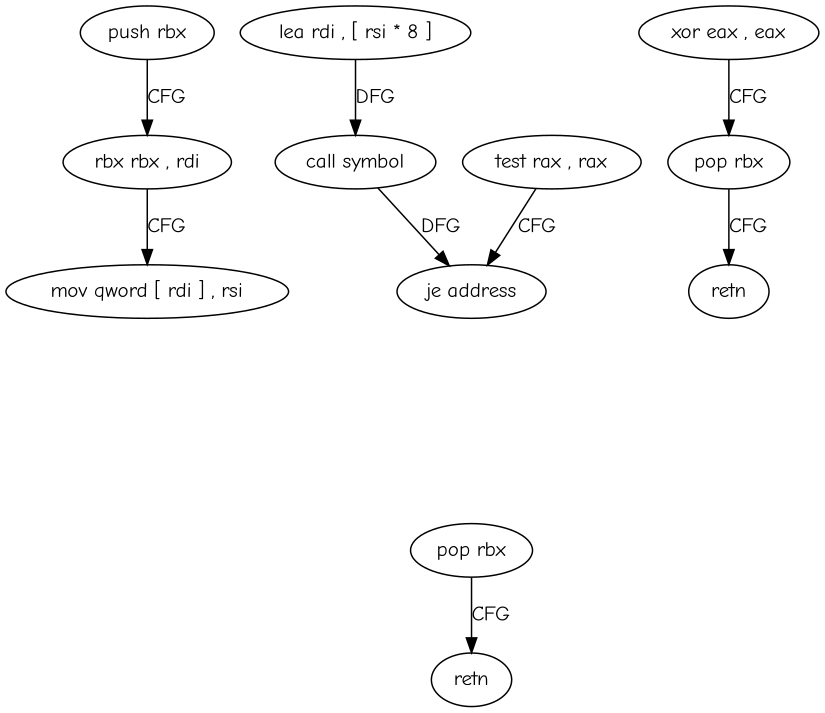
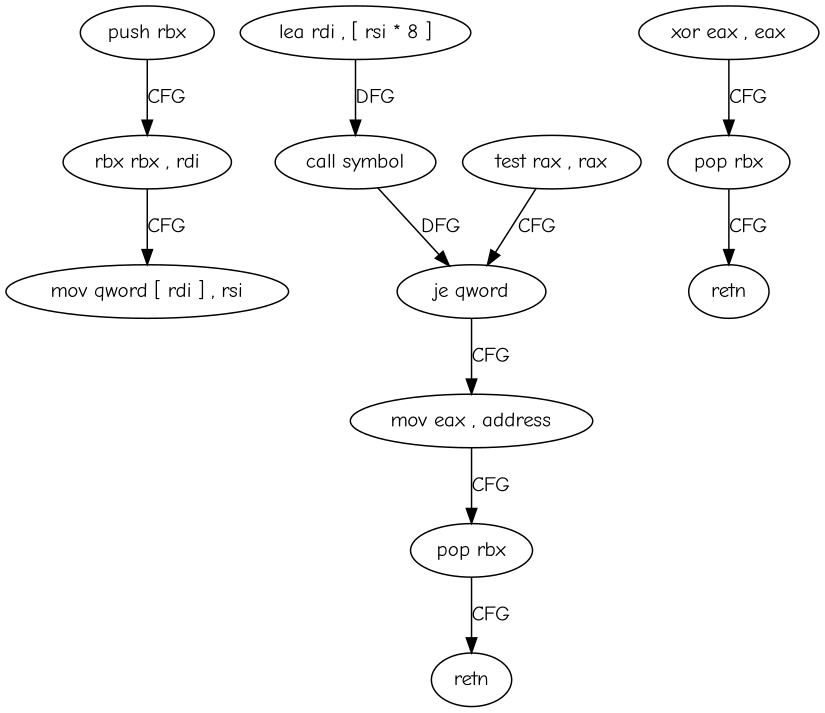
node "je address": label "je address" -> "je qword"
node "mov eax , address": added
